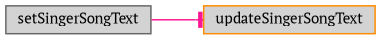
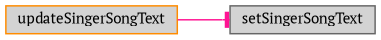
edge "setSingerSongText" -> "updateSingerSongText": reversed
